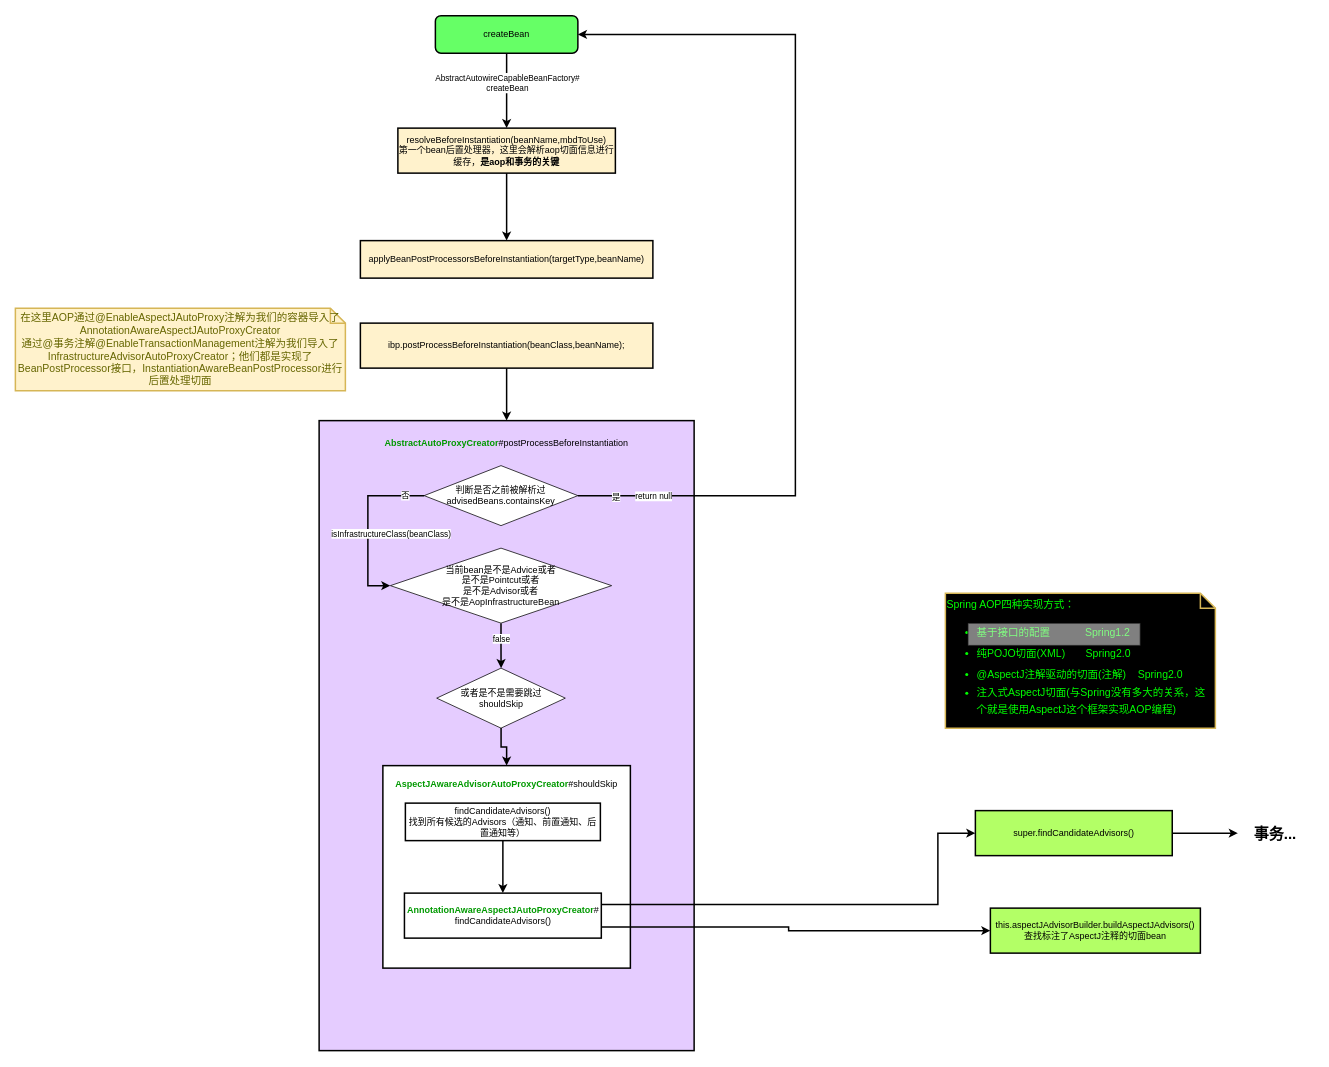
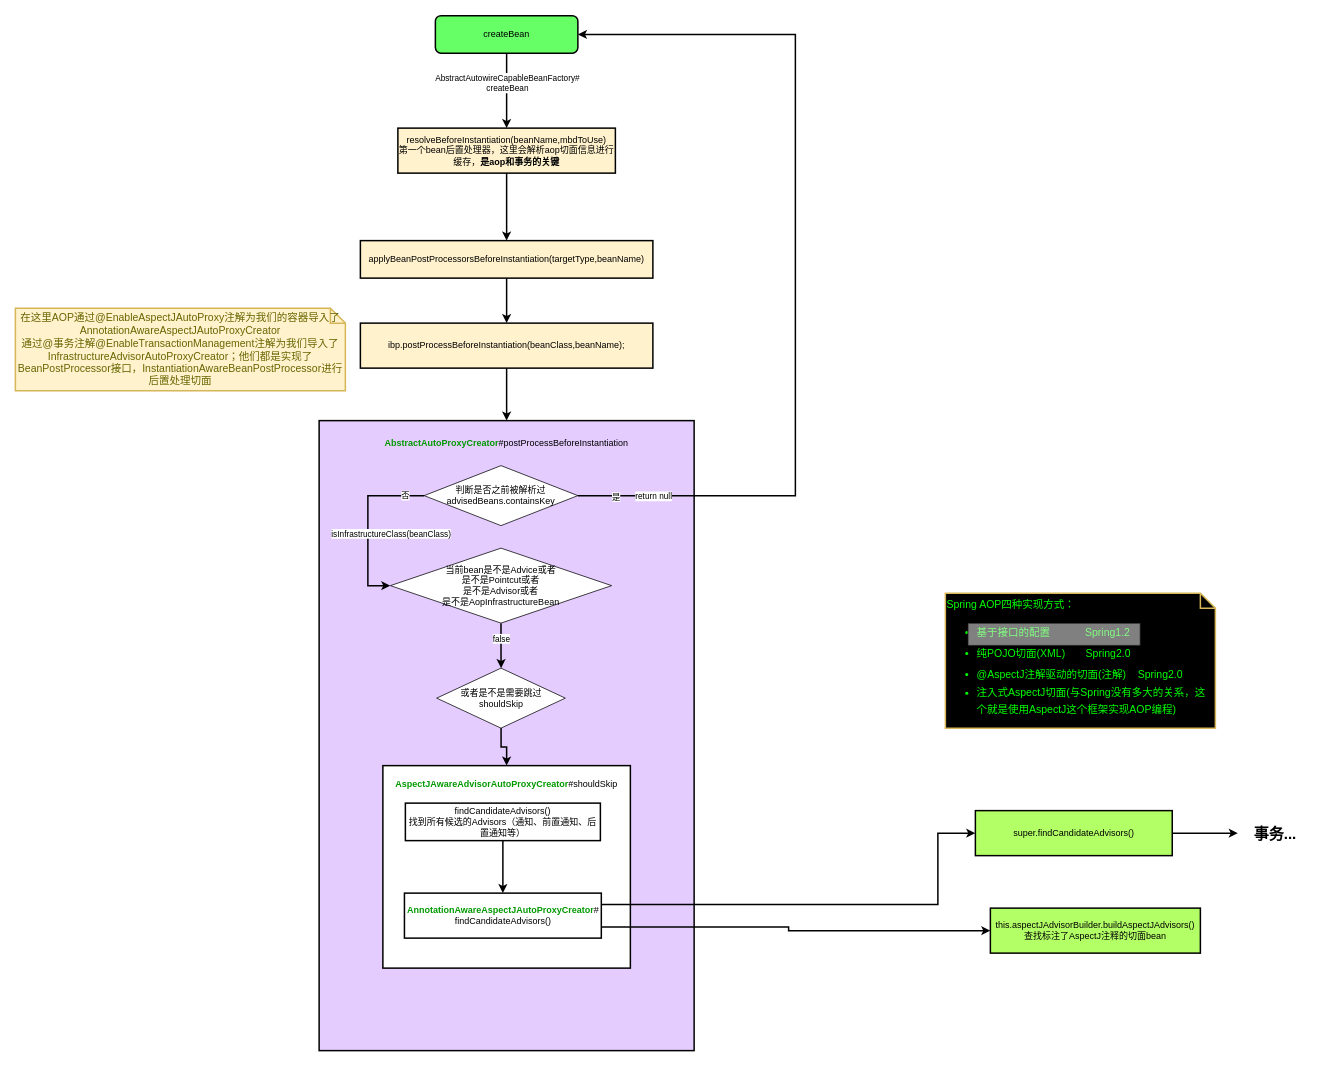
edge "applyBeanPostProcessorsBeforeInstantiation(targetType,beanName)" -> "ibp.postProcessBeforeInstantiation(beanClass,beanName);": added
